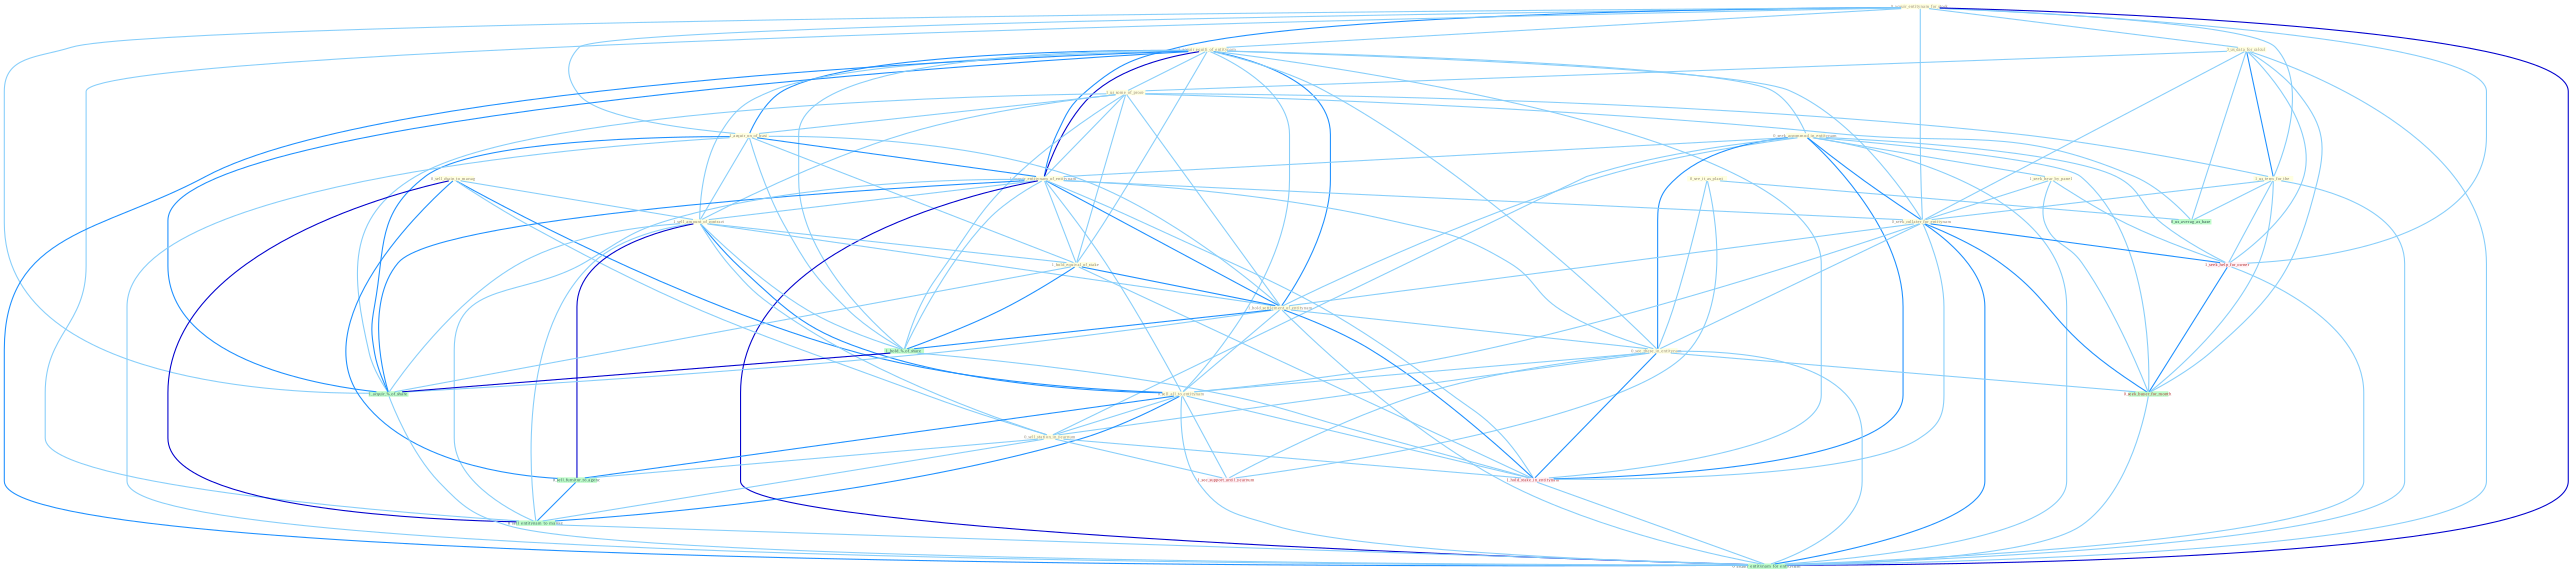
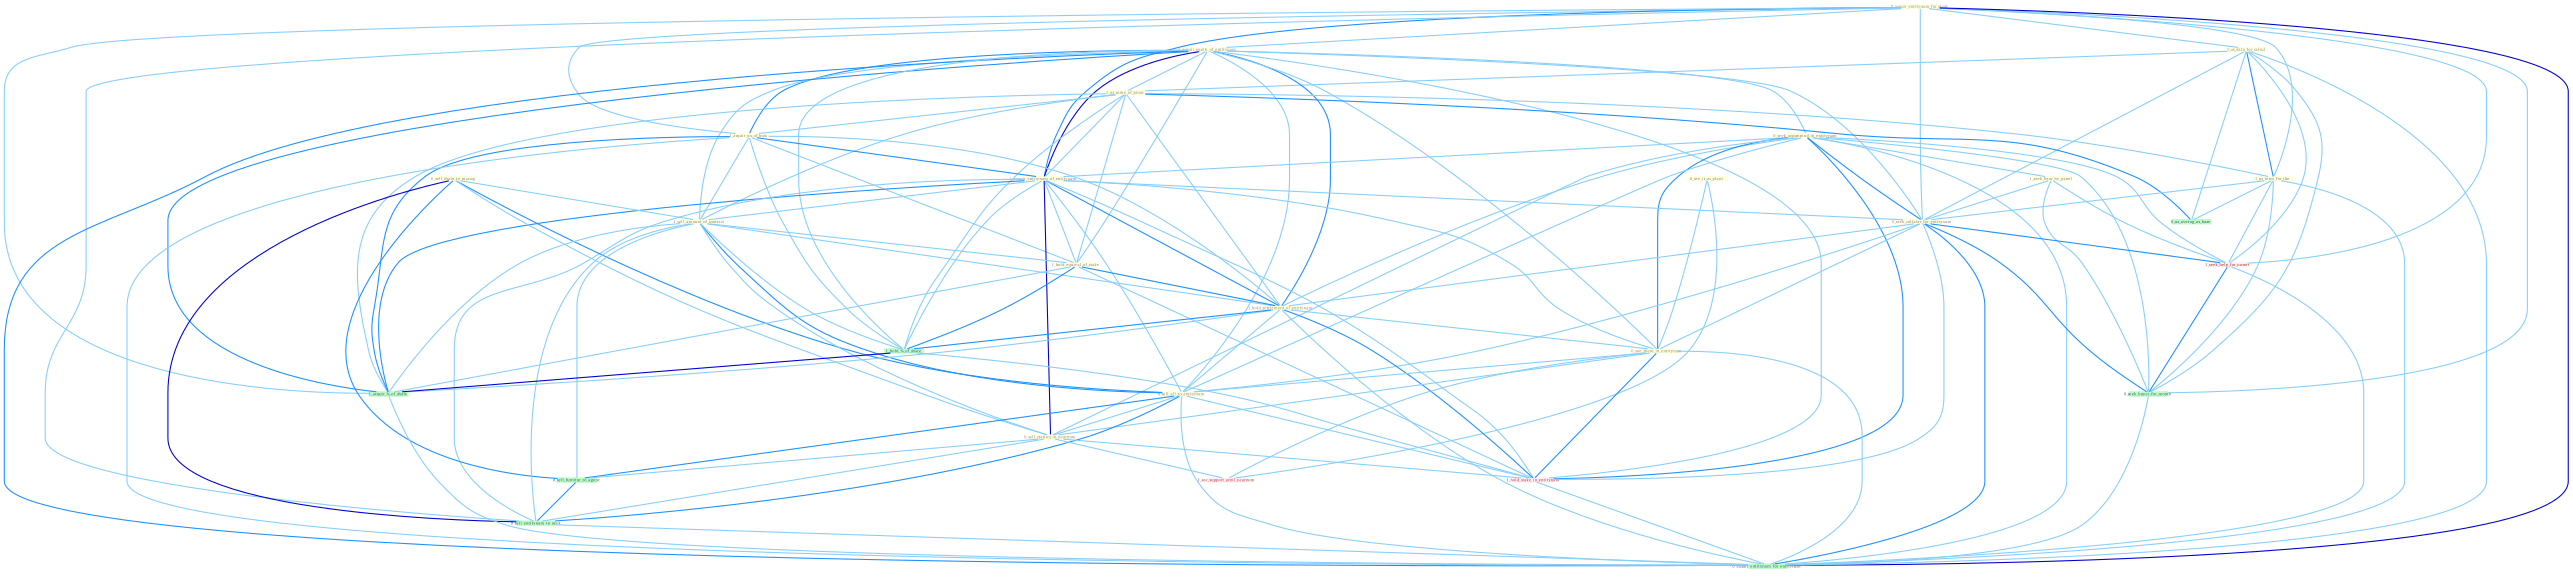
edge "1_us_some_of_proce" -- "0_us_averag_as_base": color #87cefa -> #1e90ff
edge "0_see_it_as_plant" -- "0_us_averag_as_base": removed
edge "1_sell_amount_of_contract" -- "0_sell_furnitur_to_agenc": color #0000cd -> #87cefa
edge "0_see_these_in_entitynam" -- "0_seek_buyer_for_month": now "0_acquir_entitynam_for_stock" -- "0_seek_buyer_for_month"
node "0_seek_buyer_for_month": fontcolor #b22222 -> #2f4f4f
edge "0_sell_all_to_entitynam" -- "1_see_support_until_yearnum": now "0_sell_all_to_entitynam" -- "0_seek_accommod_in_entitynam"
node "0_sell_entitynam_to_manag": label "0_sell_entitynam_to_manag" -> "0_sell_entitynam_to_seek"
edge "1_acquir_entitynam_of_entitynam" -- "0_acquir_entitynam_for_entitynam": now "1_acquir_entitynam_of_entitynam" -- "0_sell_station_in_yearnum"
